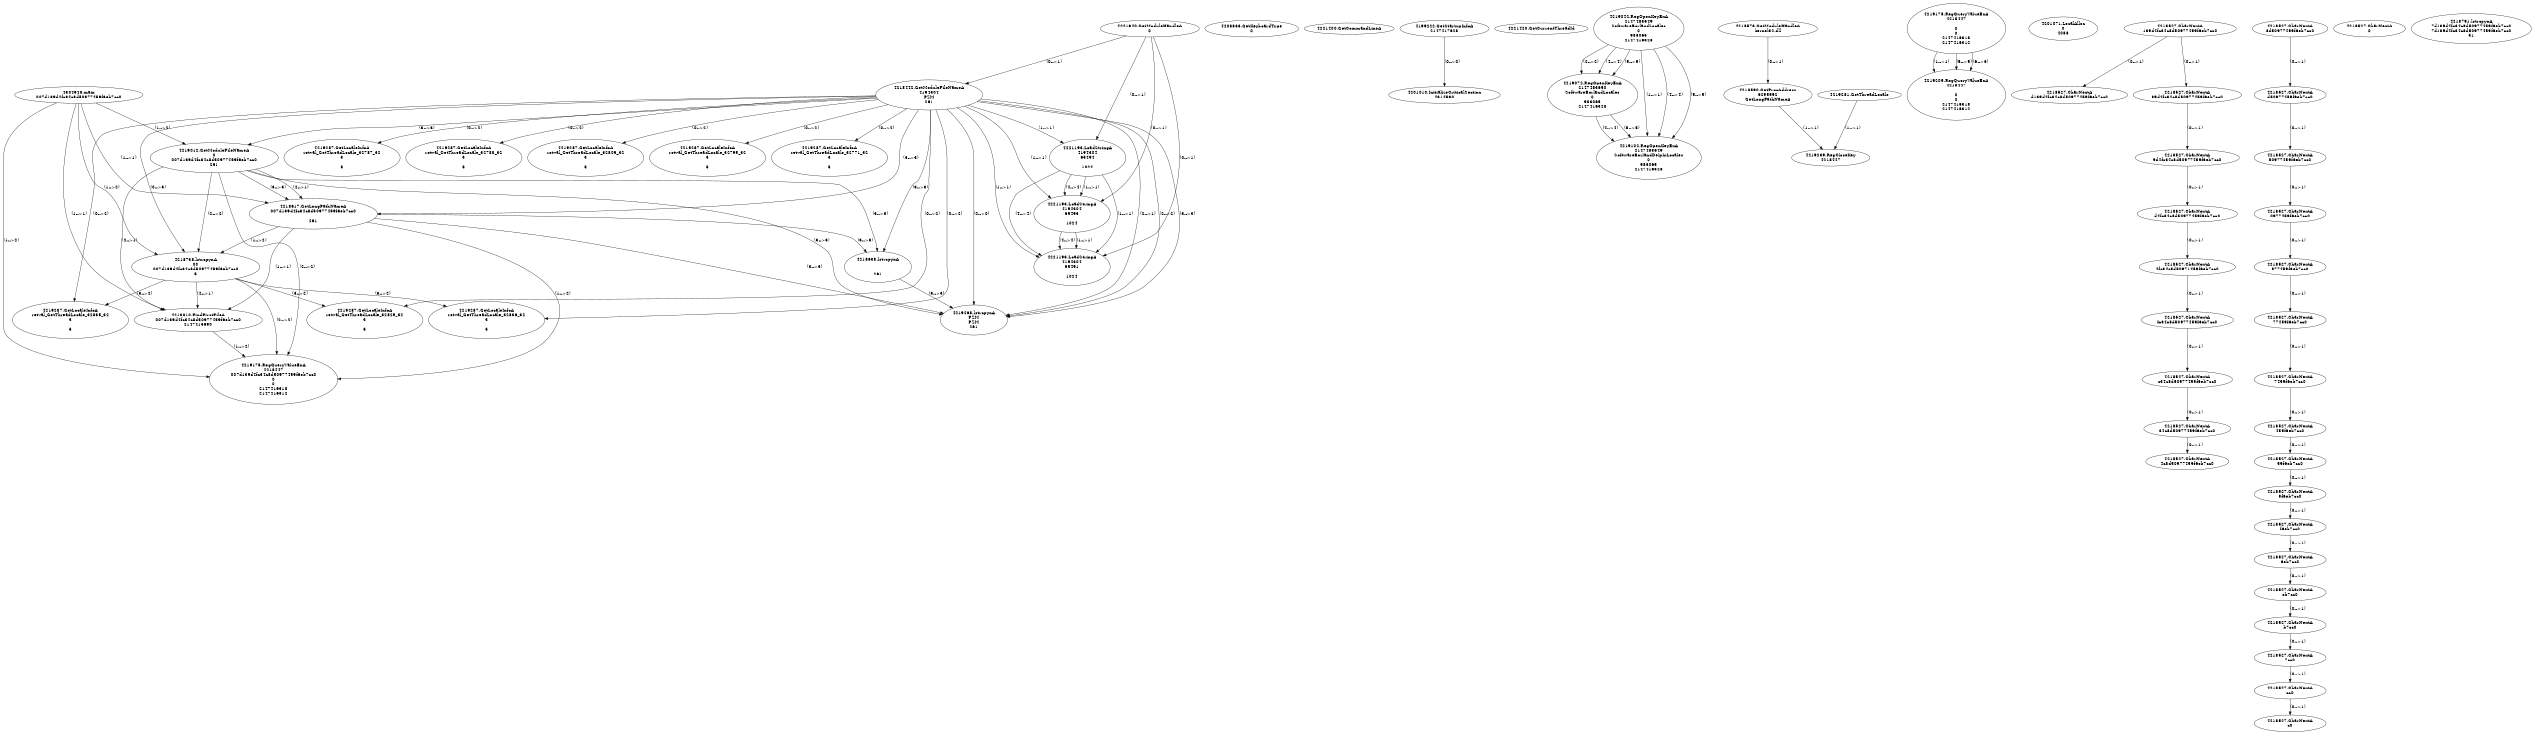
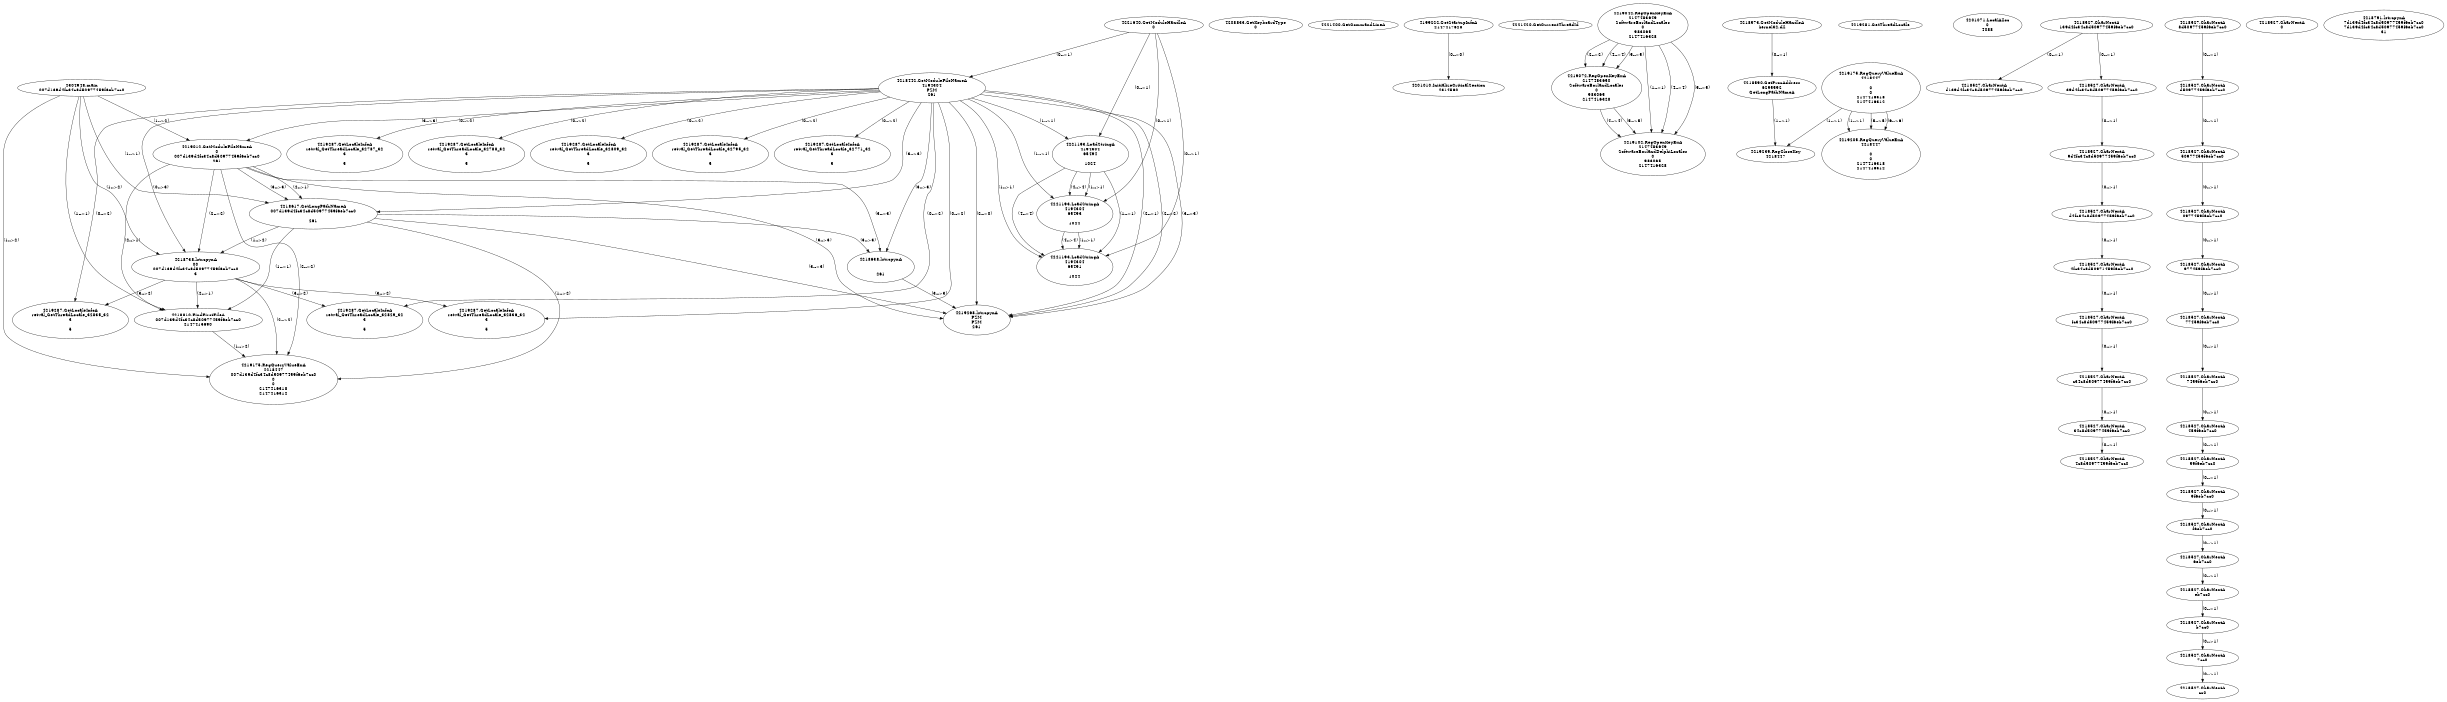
edge "4219281.GetThreadLocale" -> "4219239.RegCloseKey 4218447": now "4219175.RegQueryValueExA 4218447 0 0 2147416318 2147416312" -> "4219239.RegCloseKey 4218447"
node "4218527.CharNextA c0": removed
